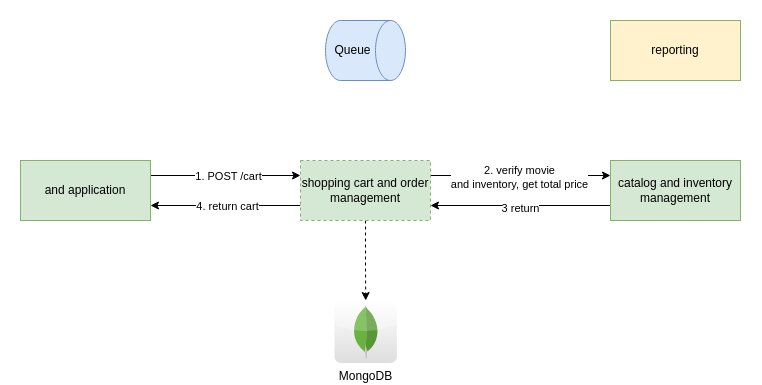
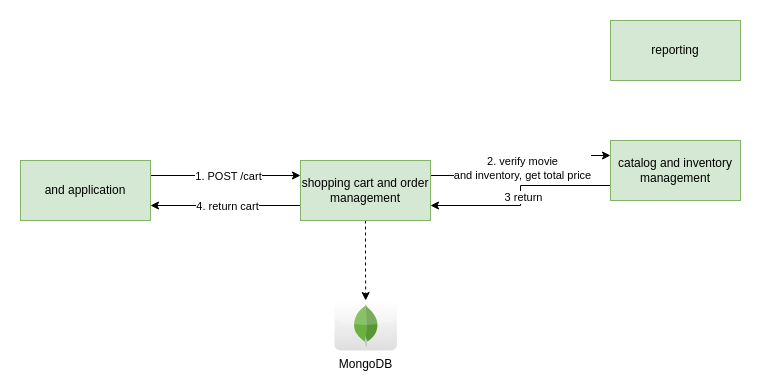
node "Queue": removed
node "reporting": fillcolor #fff2cc -> #d5e8d4
node "shopping cart and order management": style dashed -> solid
node "catalog and inventory management": moved (676, 191) -> (676, 171)
node "MongoDB": size 62x62 -> 62x50
